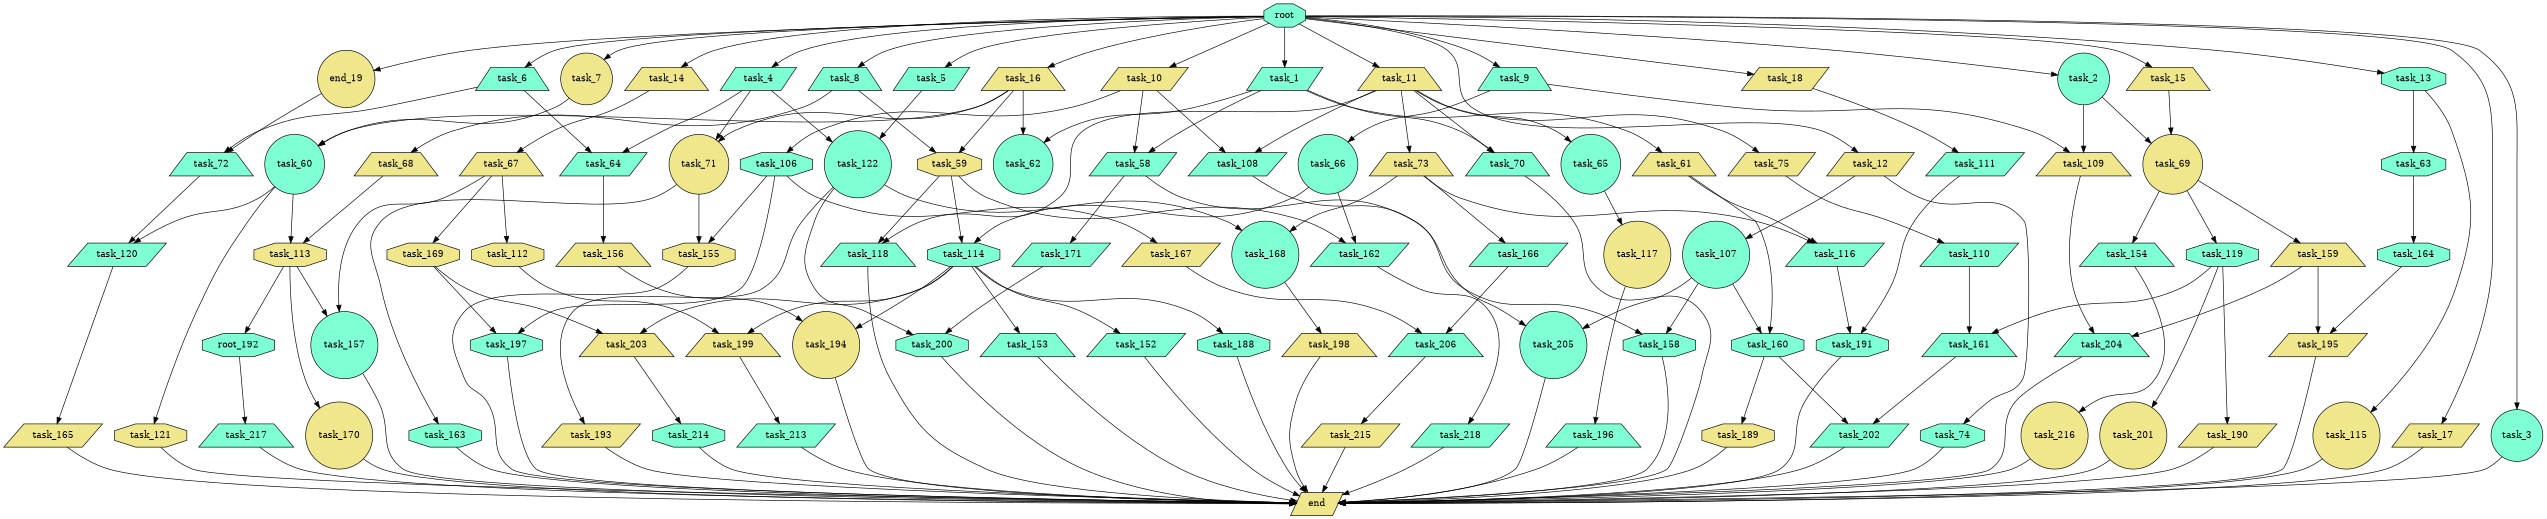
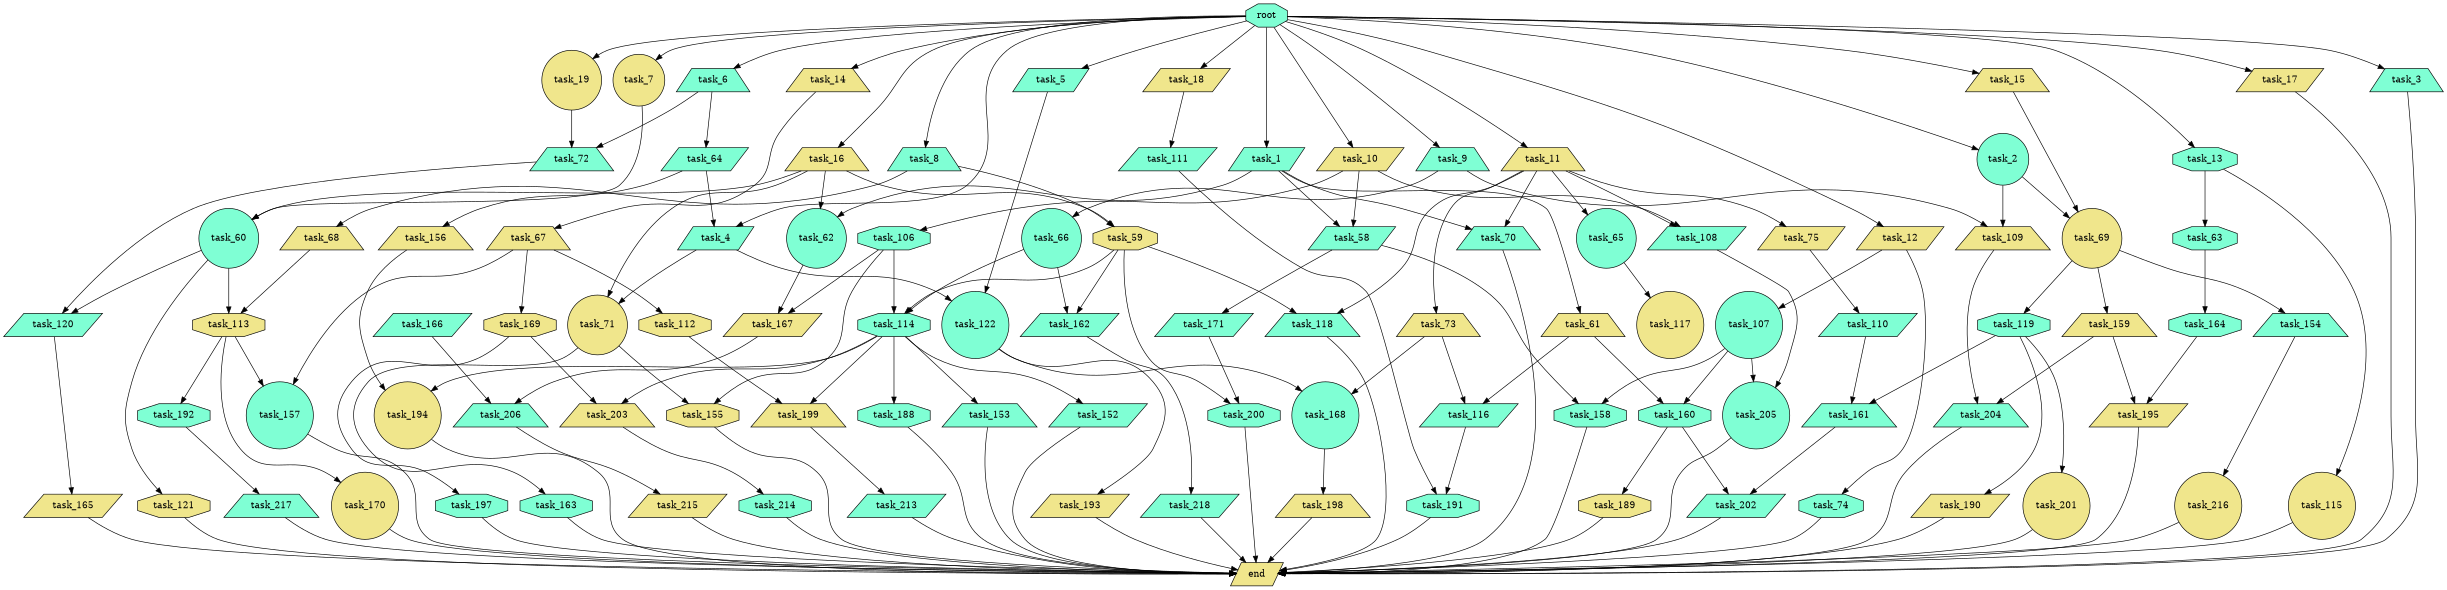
node "end_19": label "end_19" -> "task_19"
edge "task_4" -> "task_64": reversed
edge "task_73" -> "task_166": removed
edge "task_62" -> "task_167": added
edge "task_122" -> "task_200": now "task_59" -> "task_200"
edge "task_106" -> "task_197": now "task_106" -> "task_114"
node "root_192": label "root_192" -> "task_192"
node "task_196": removed
node "task_3": shape circle -> trapezium
